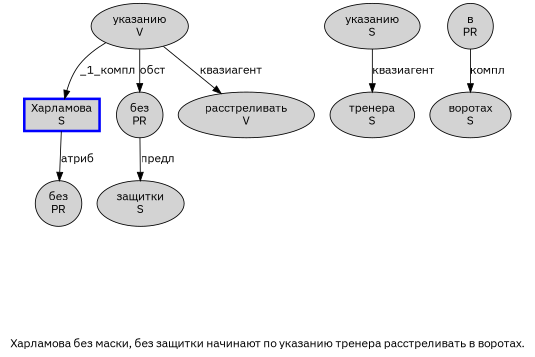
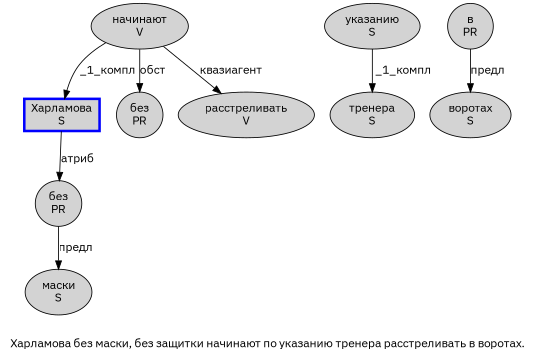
node "указанию V": label "указанию V" -> "начинают V"
edge "указанию S" -> "тренера S": label "квазиагент" -> "_1_компл"
edge "в PR" -> "воротах S": label "компл" -> "предл"
node "защитки S": removed
node "маски S": added
